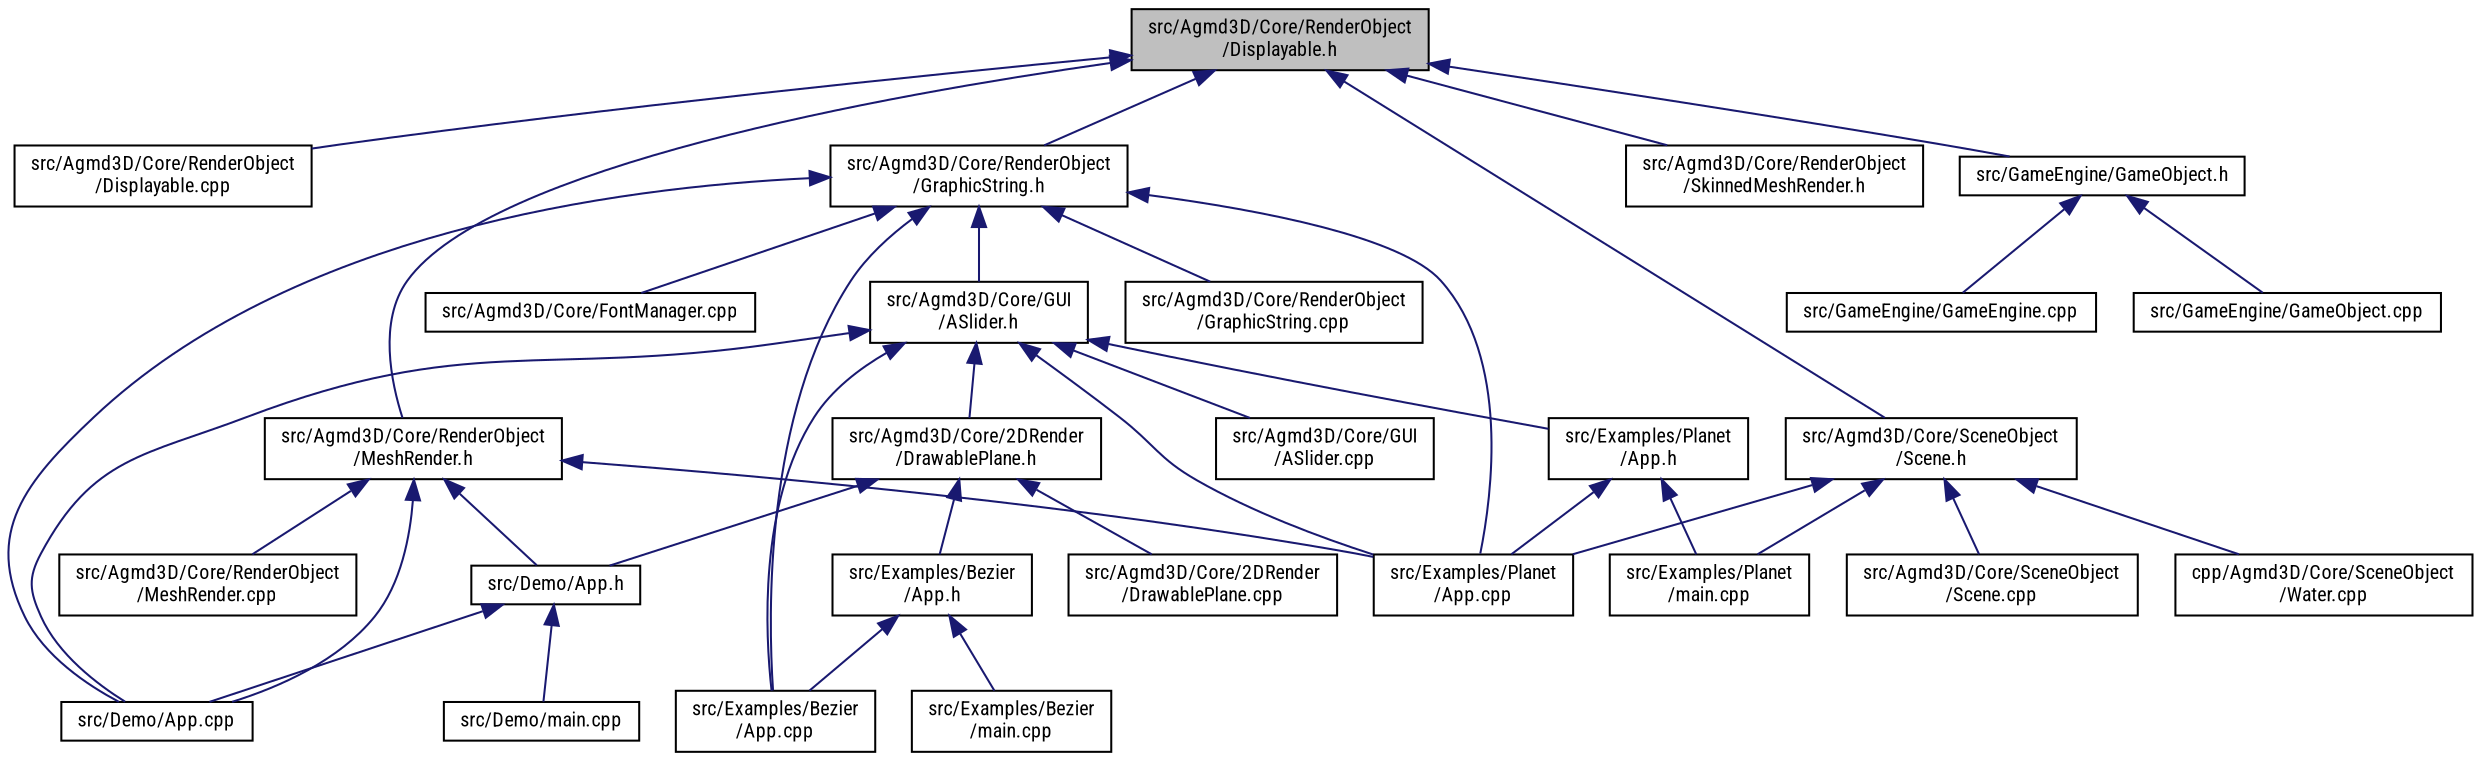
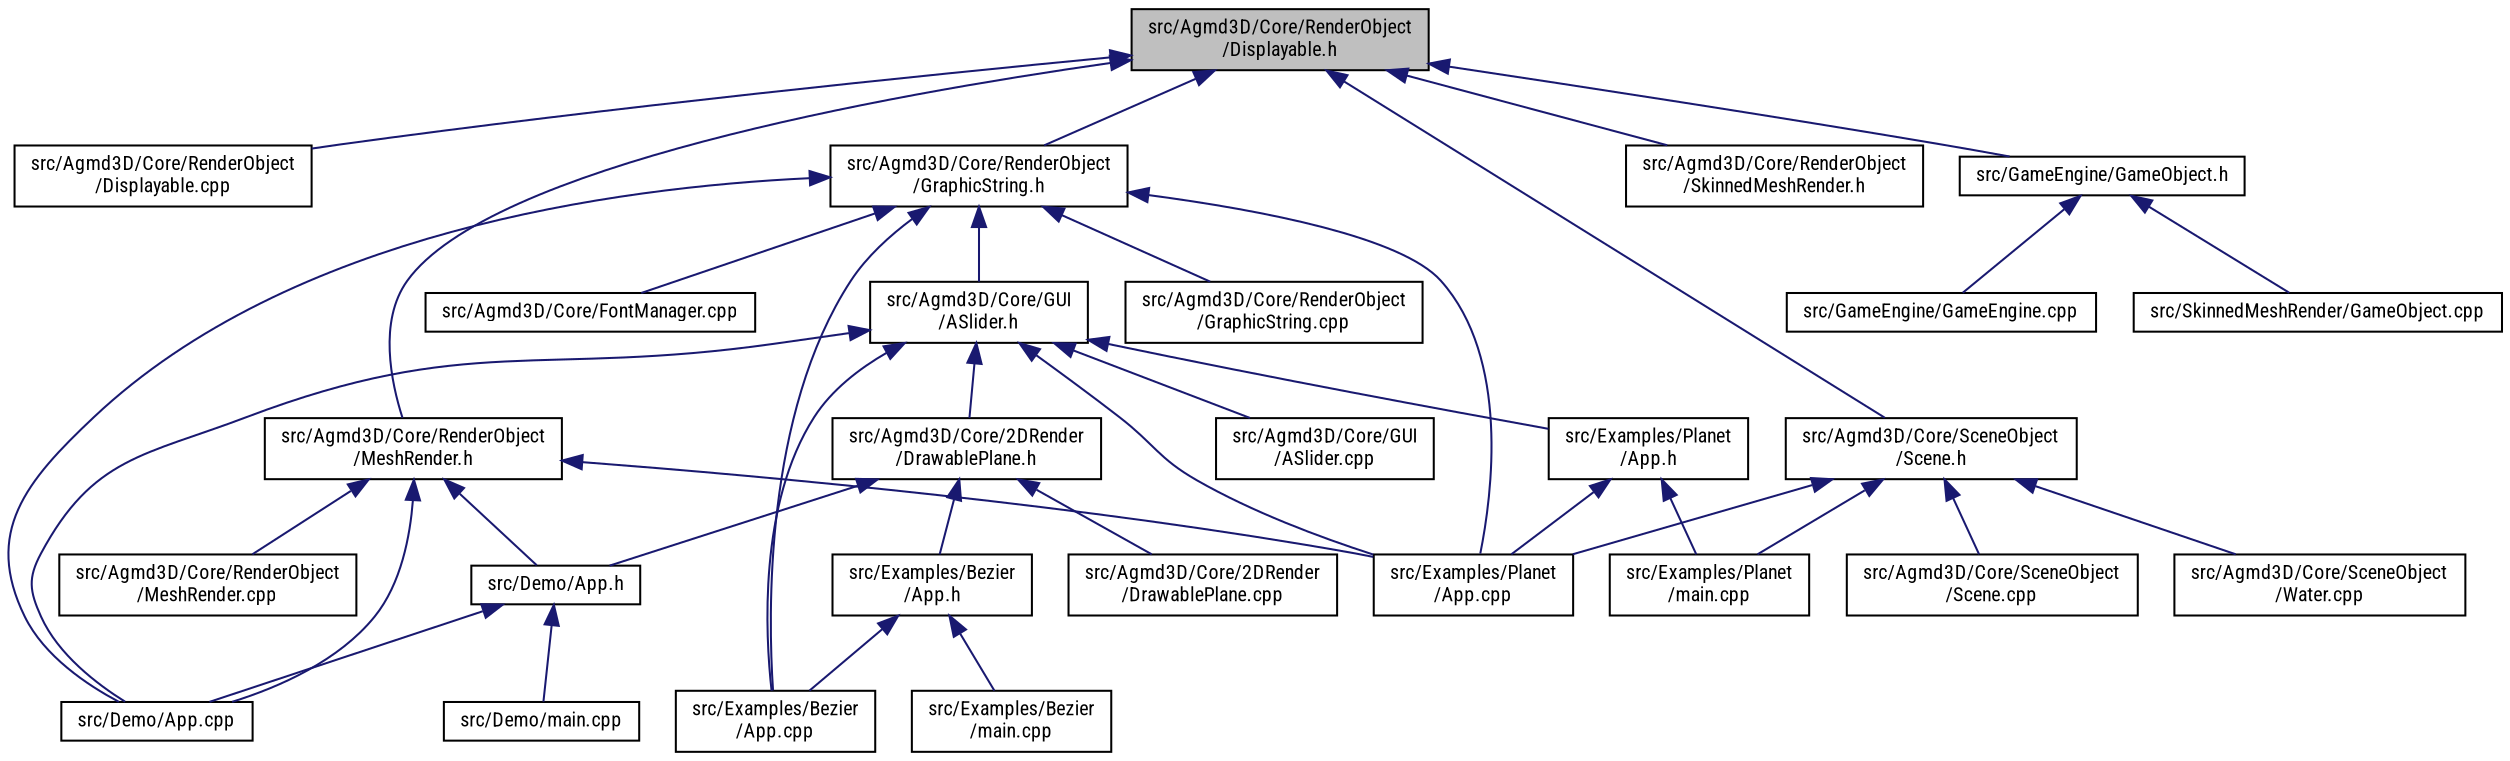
node "src/GameEngine/GameObject.cpp": label "src/GameEngine/GameObject.cpp" -> "src/SkinnedMeshRender/GameObject.cpp"
node "cpp/Agmd3D/Core/SceneObject /Water.cpp": label "cpp/Agmd3D/Core/SceneObject /Water.cpp" -> "src/Agmd3D/Core/SceneObject /Water.cpp"
